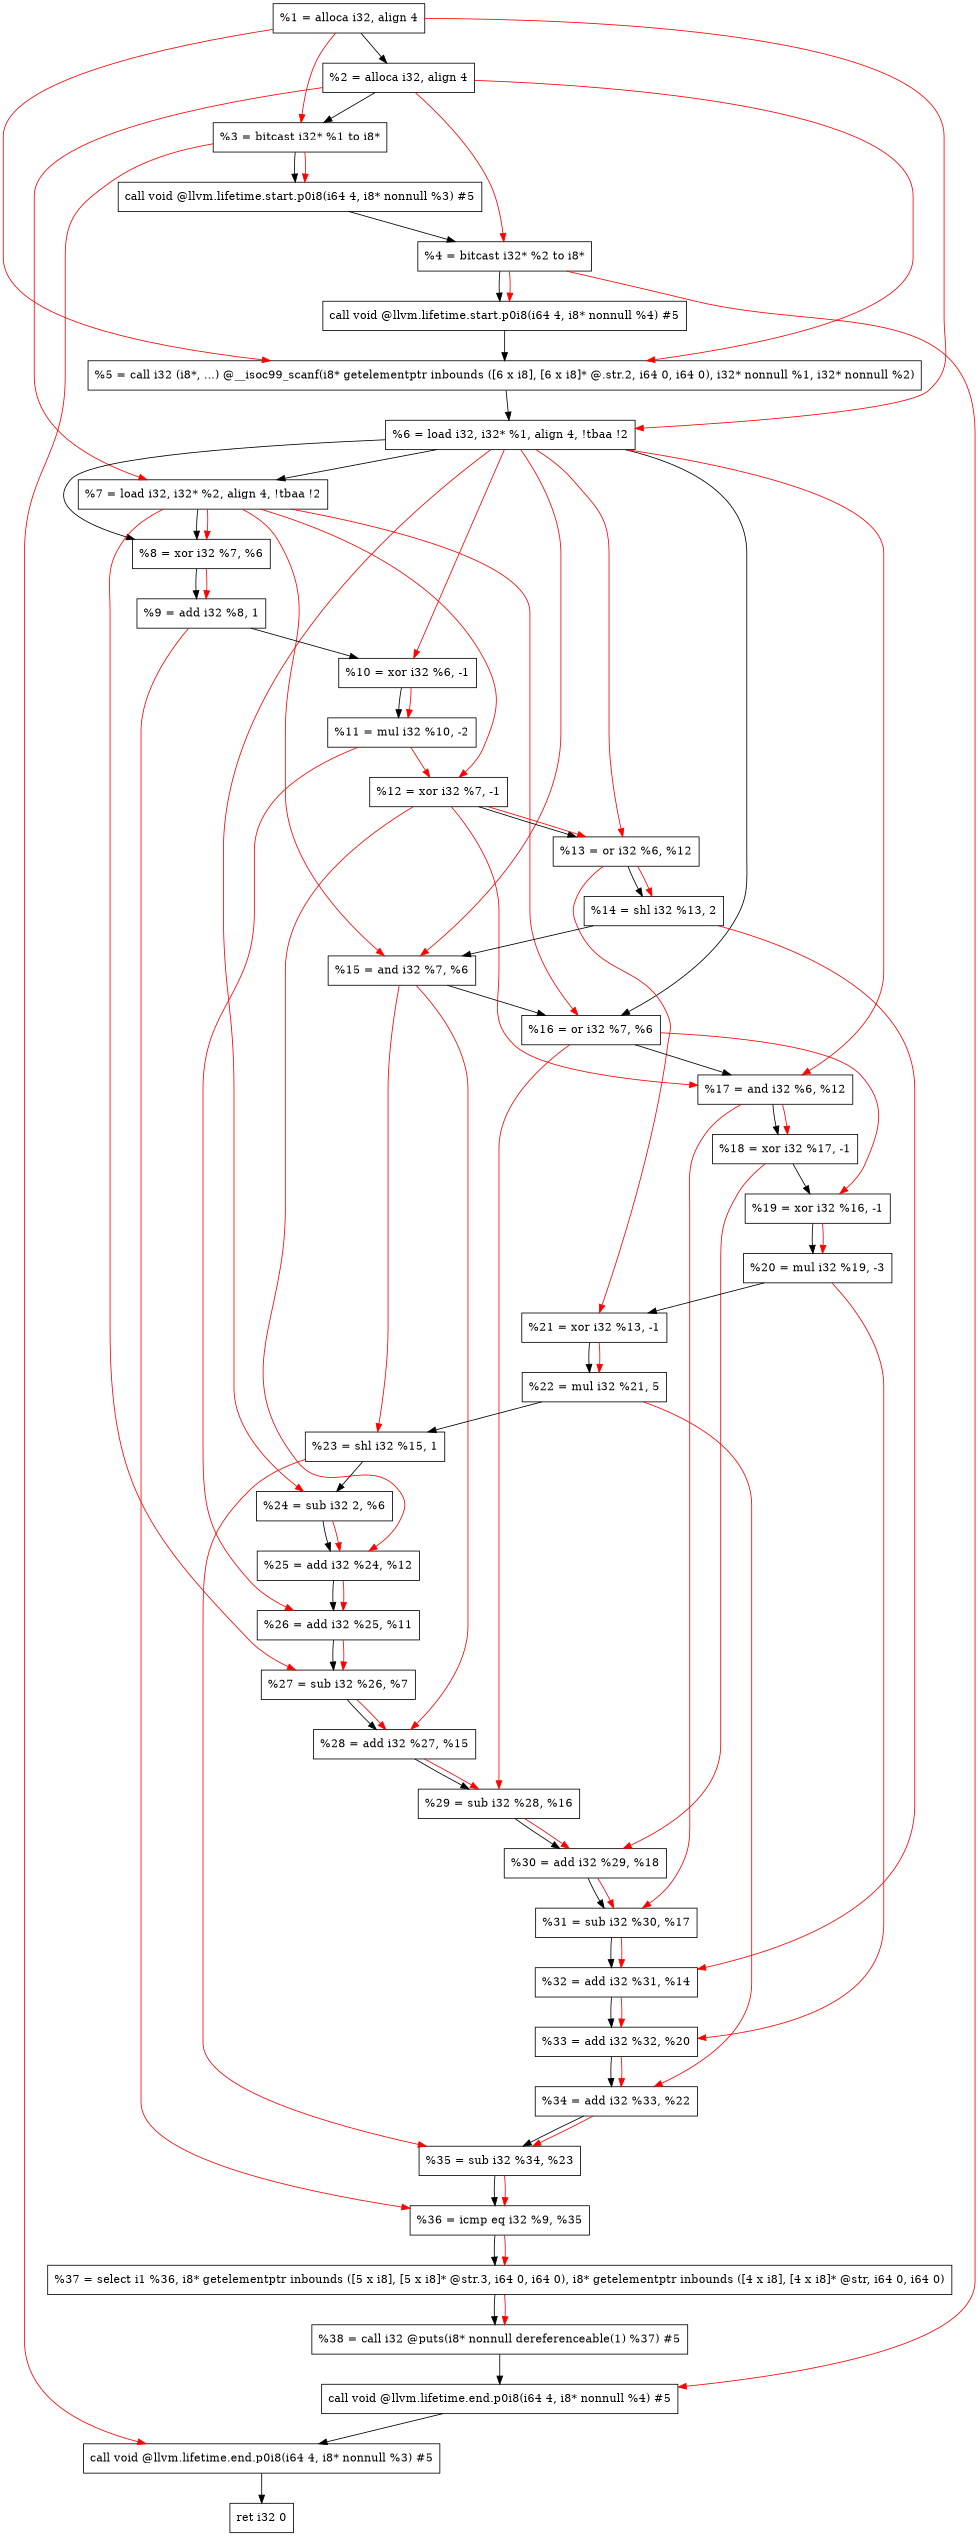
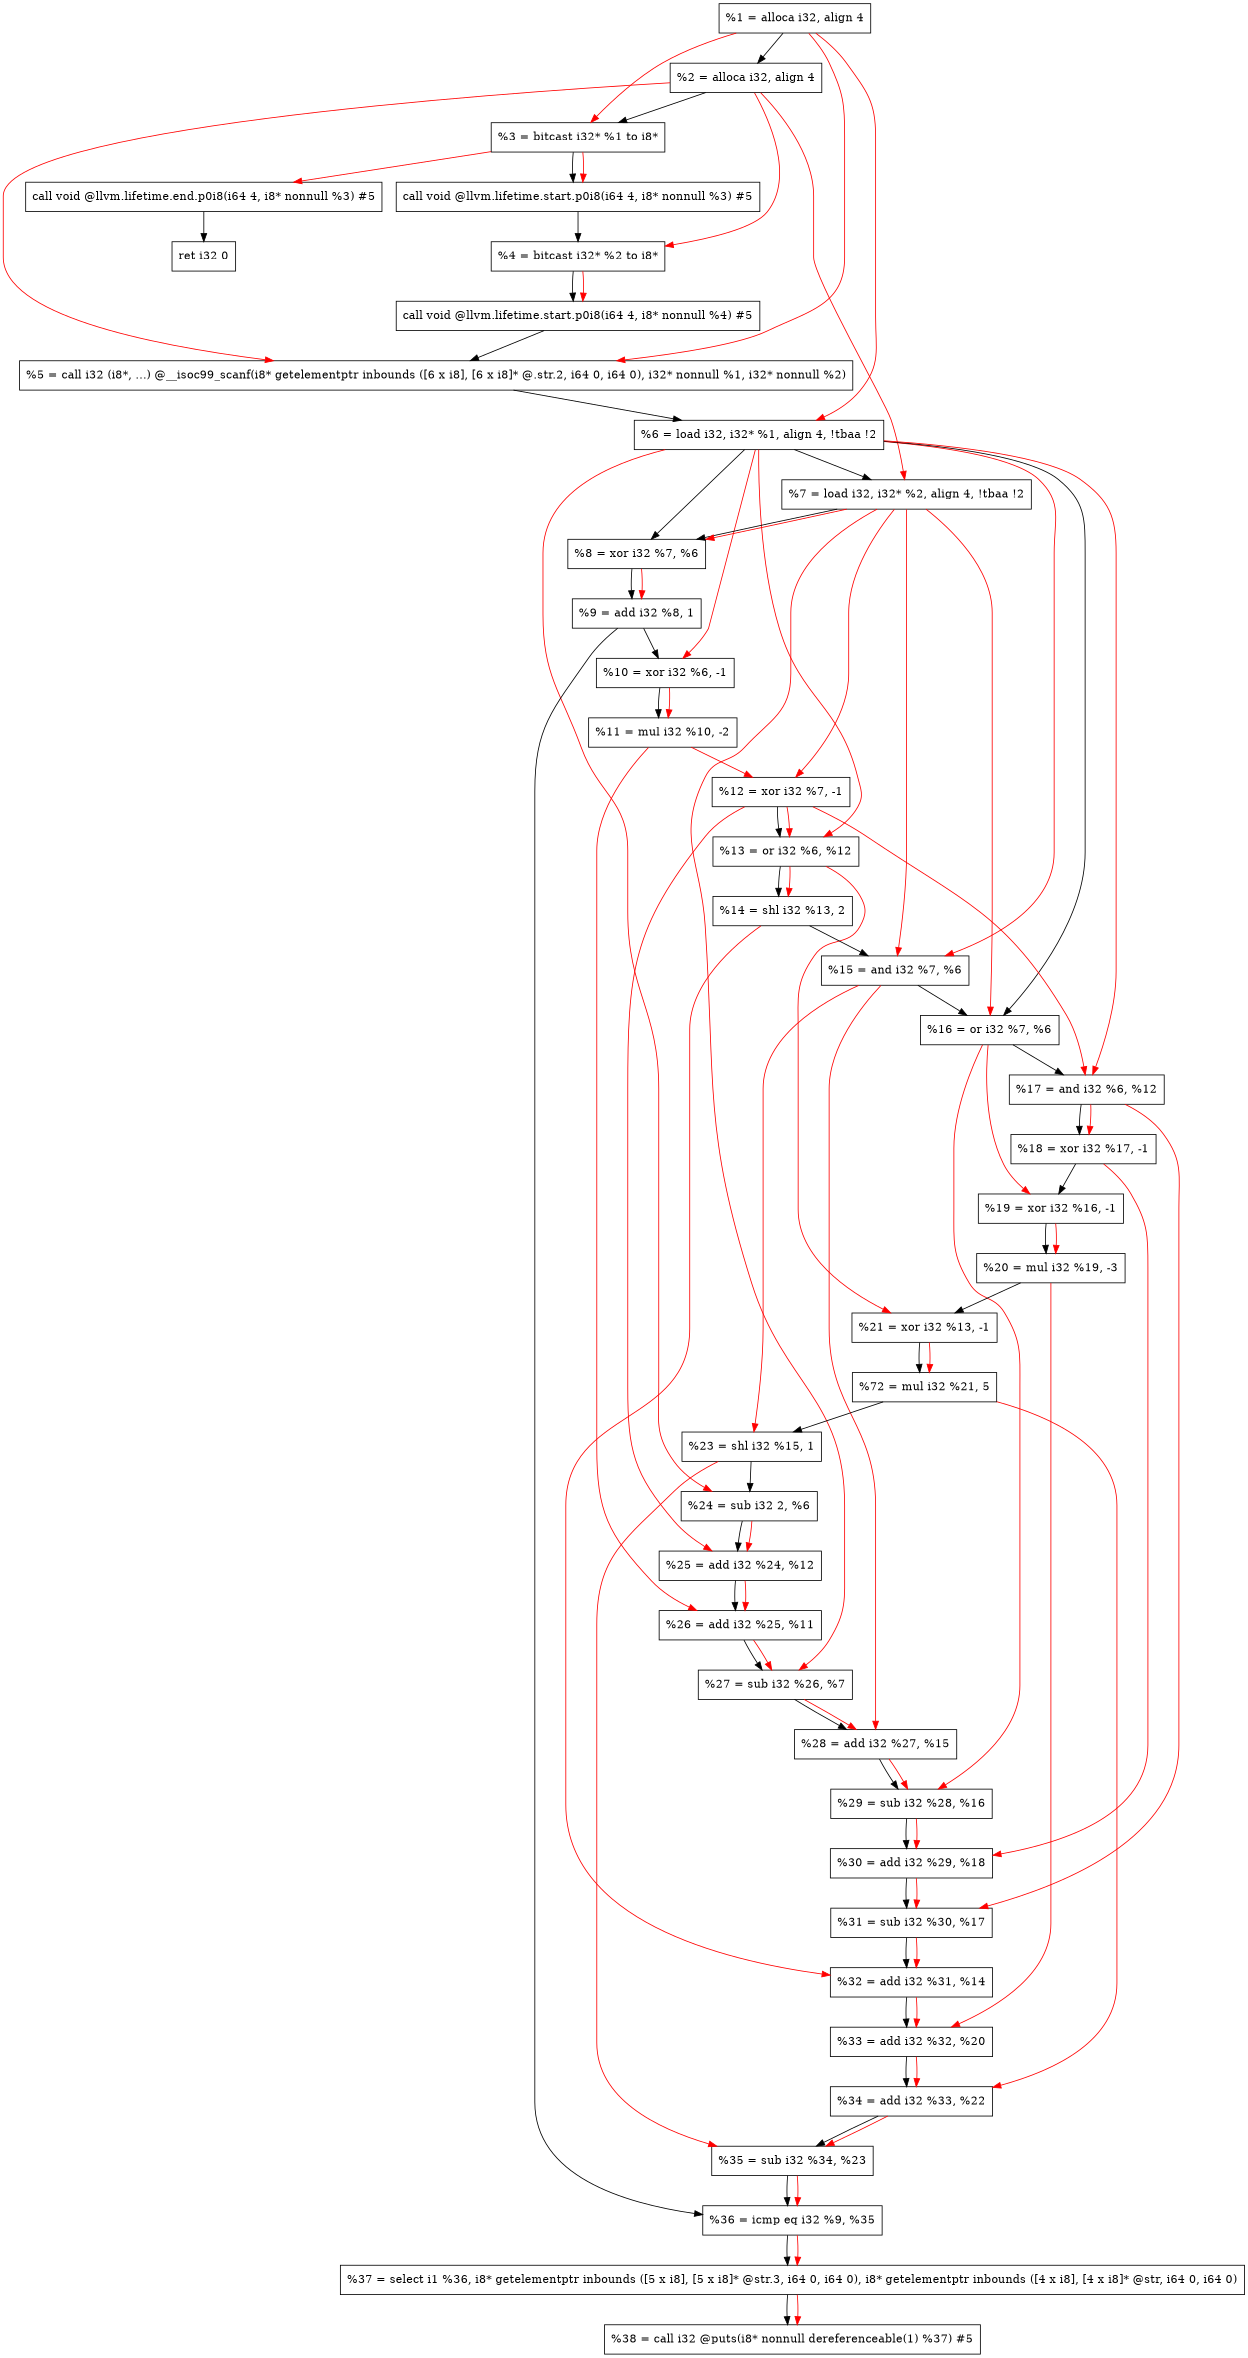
node "%22 = mul i32 %21, 5": label "%22 = mul i32 %21, 5" -> "%72 = mul i32 %21, 5"
edge "%9 = add i32 %8, 1" -> "%36 = icmp eq i32 %9, %35": color red -> black
node "call void @llvm.lifetime.end.p0i8(i64 4, i8* nonnull %4) #5": removed
